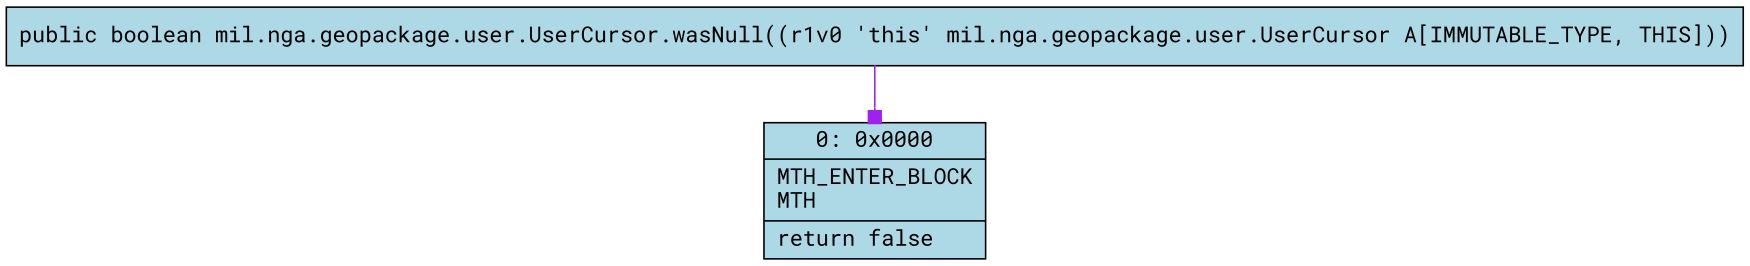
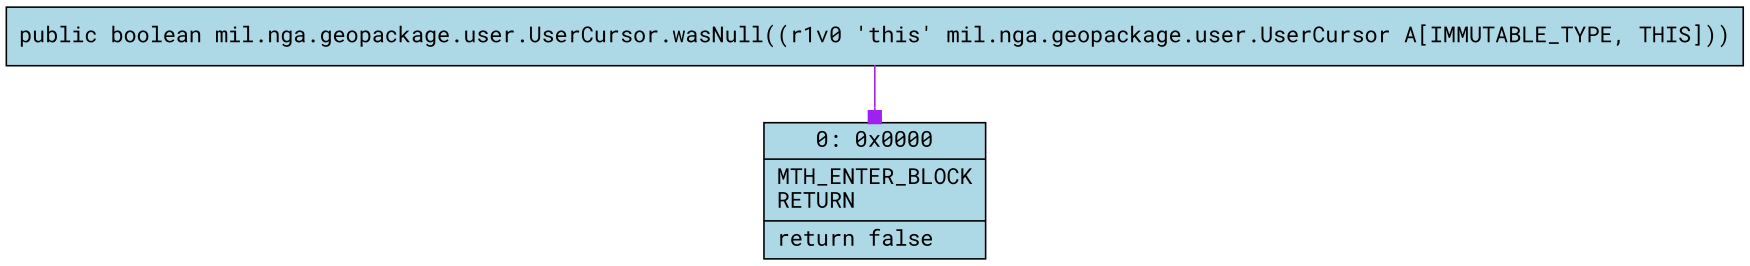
node "0: 0x0000": text "MTH" -> "RETURN"
